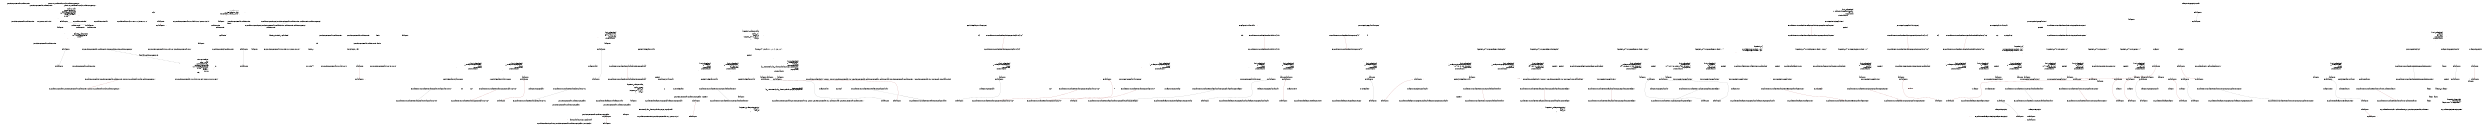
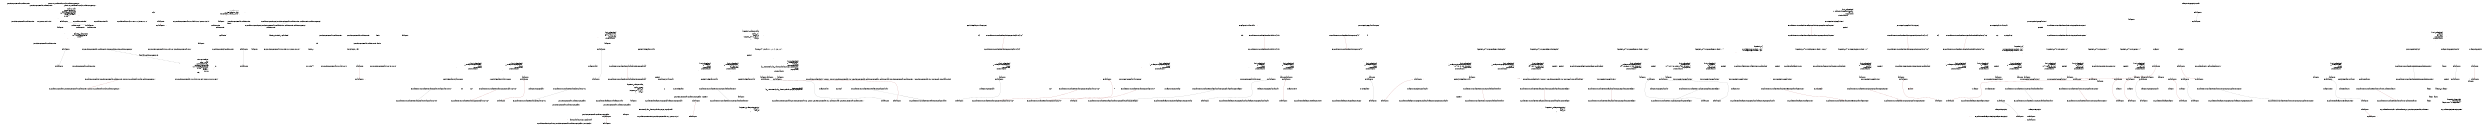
node "Tests Unk.True": label "Tests Unk.True" -> "Entry Unk.True"
